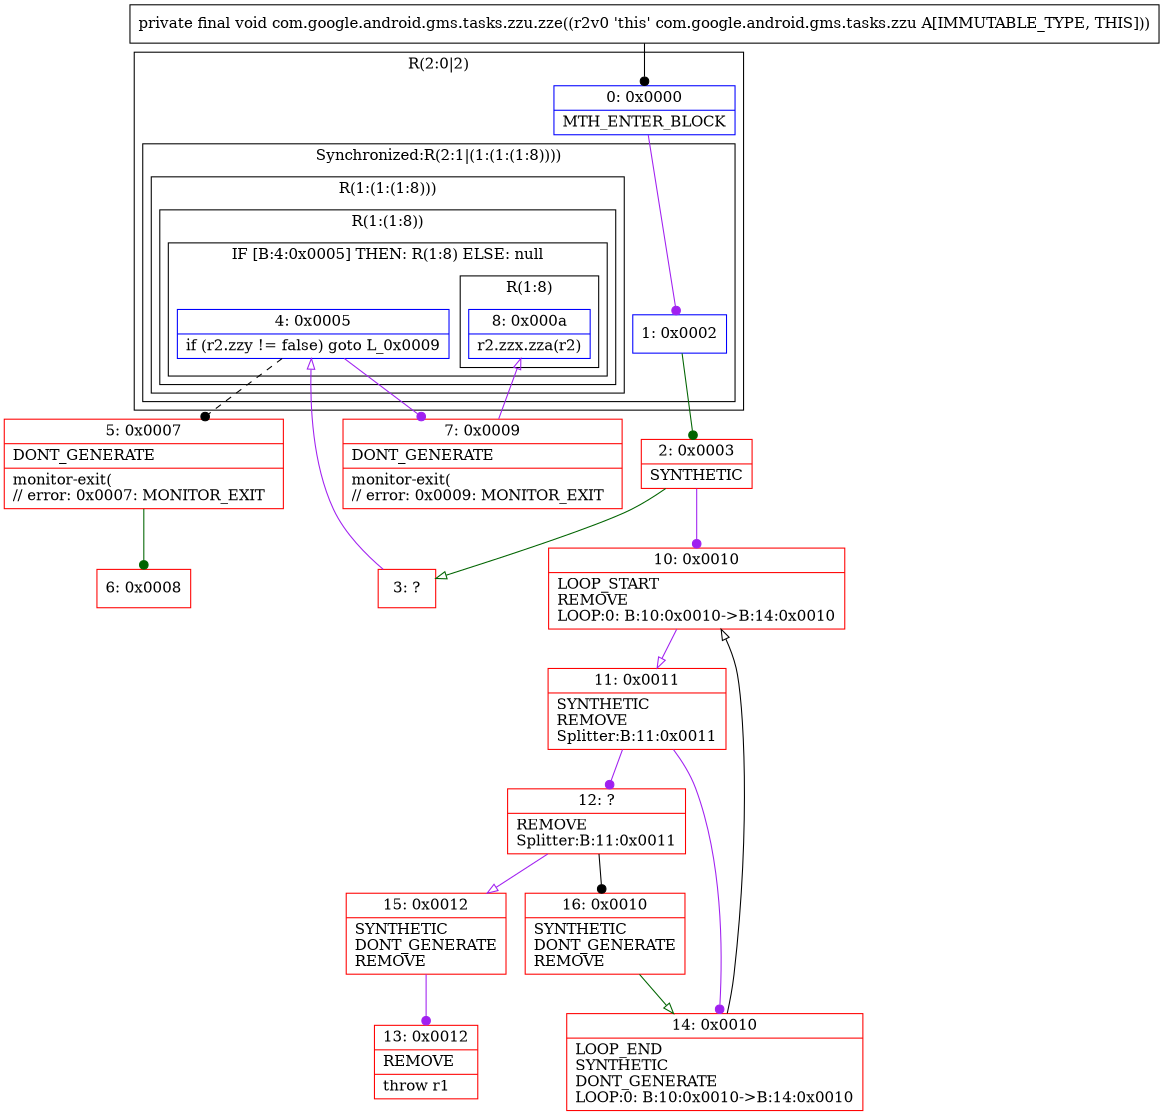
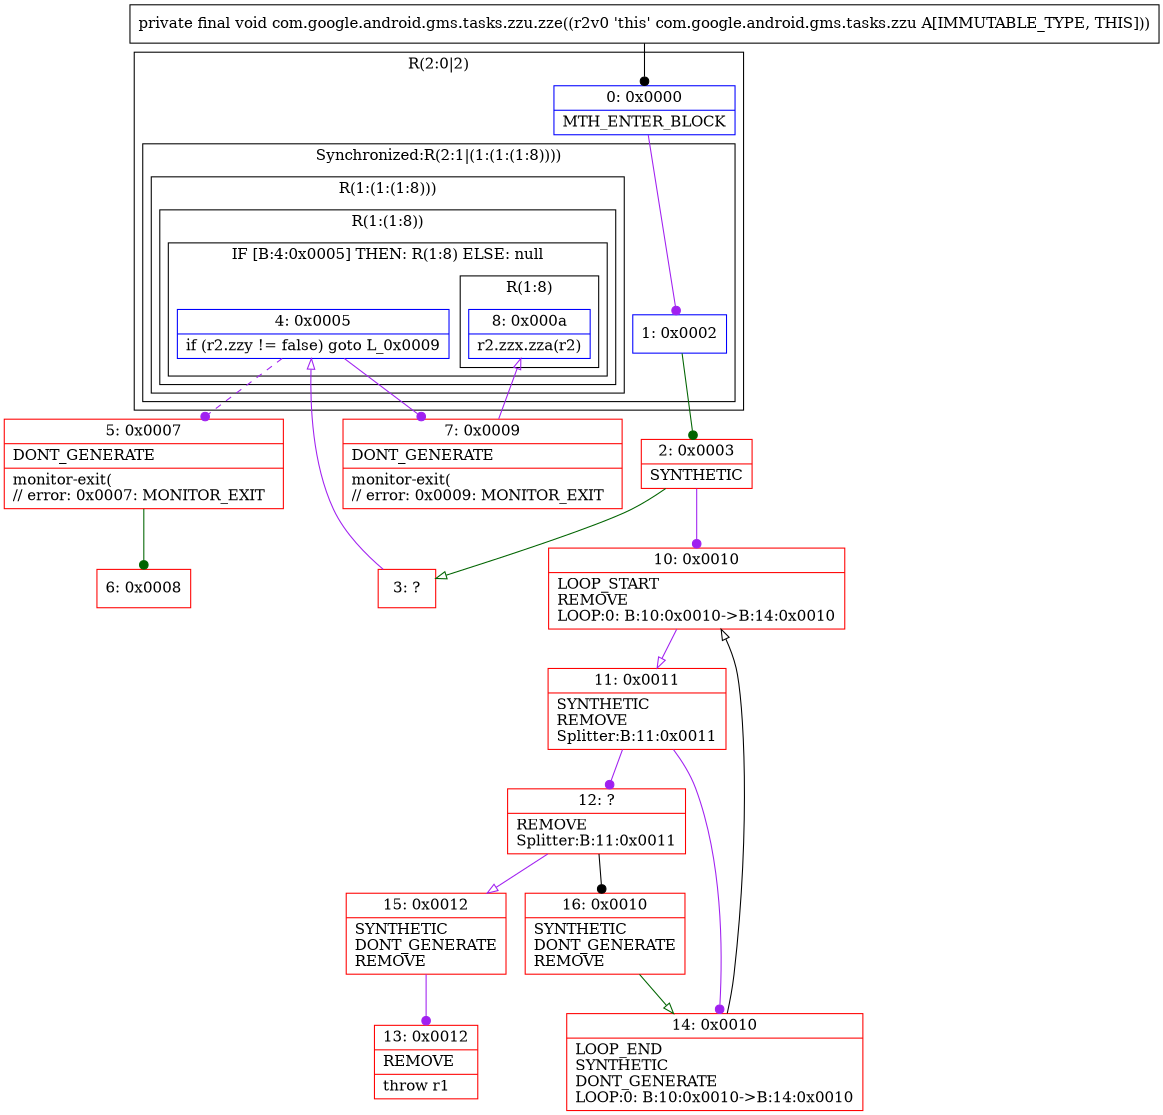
edge "4: 0x0005" -> "5: 0x0007": color black -> purple
